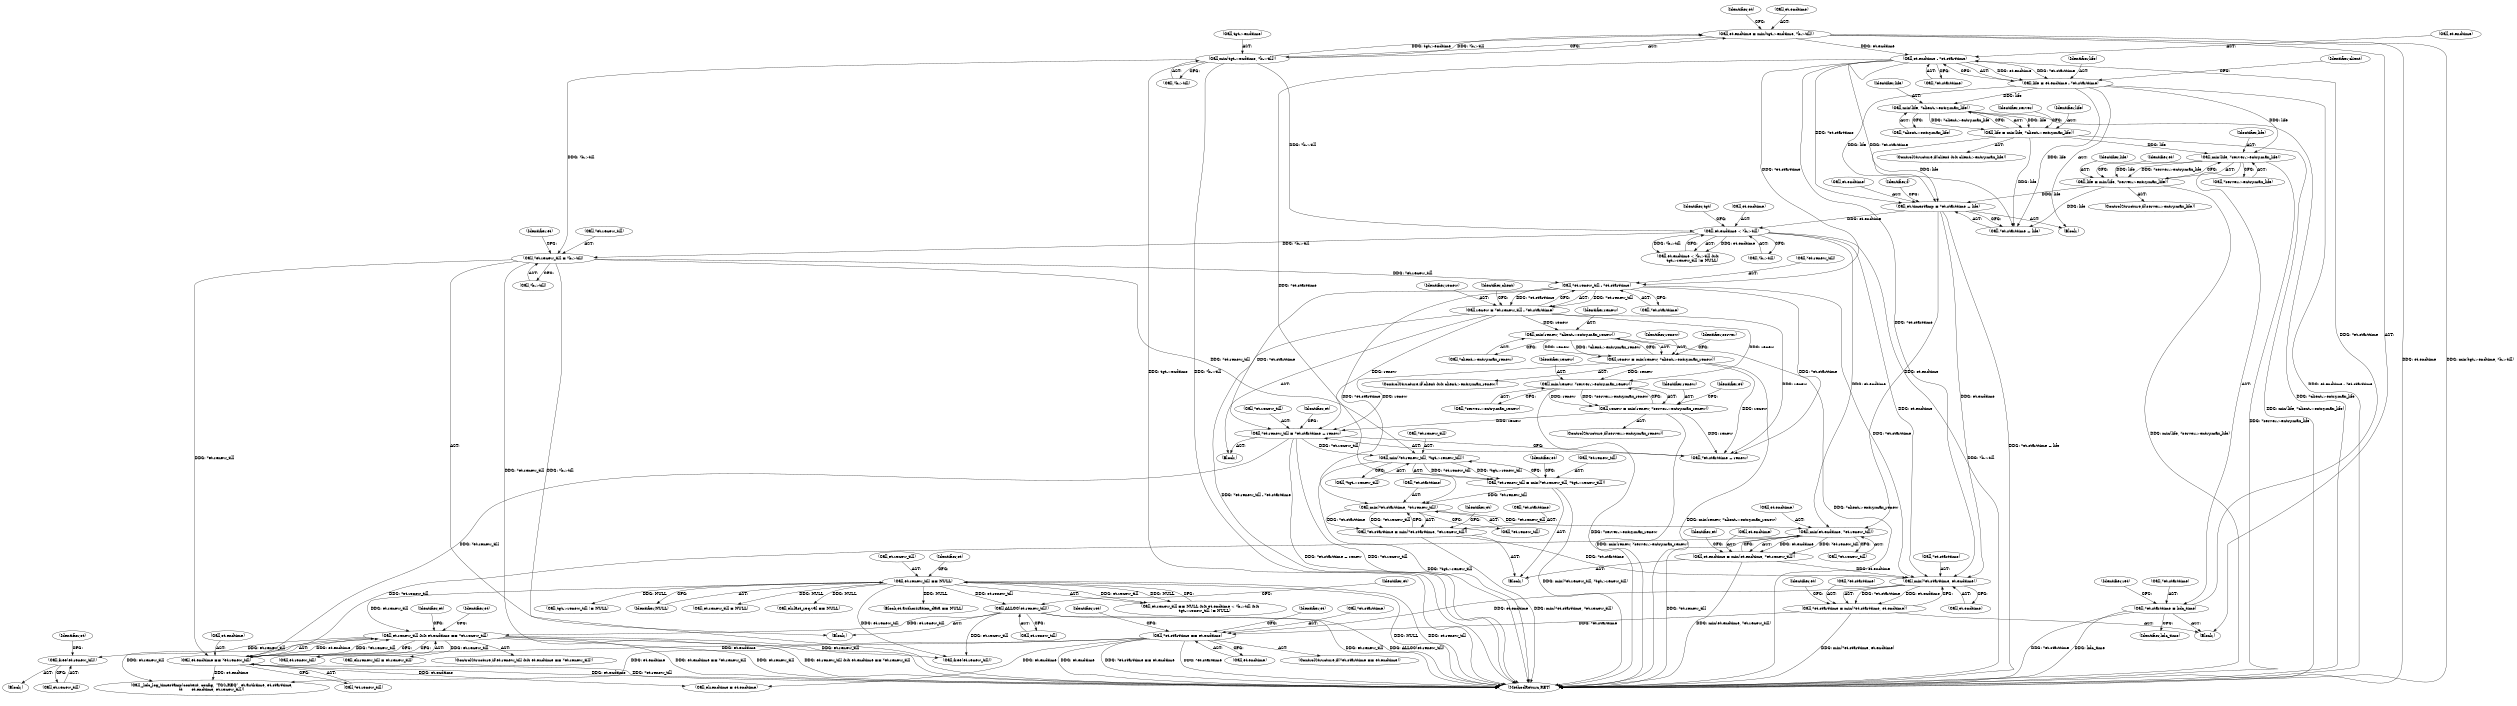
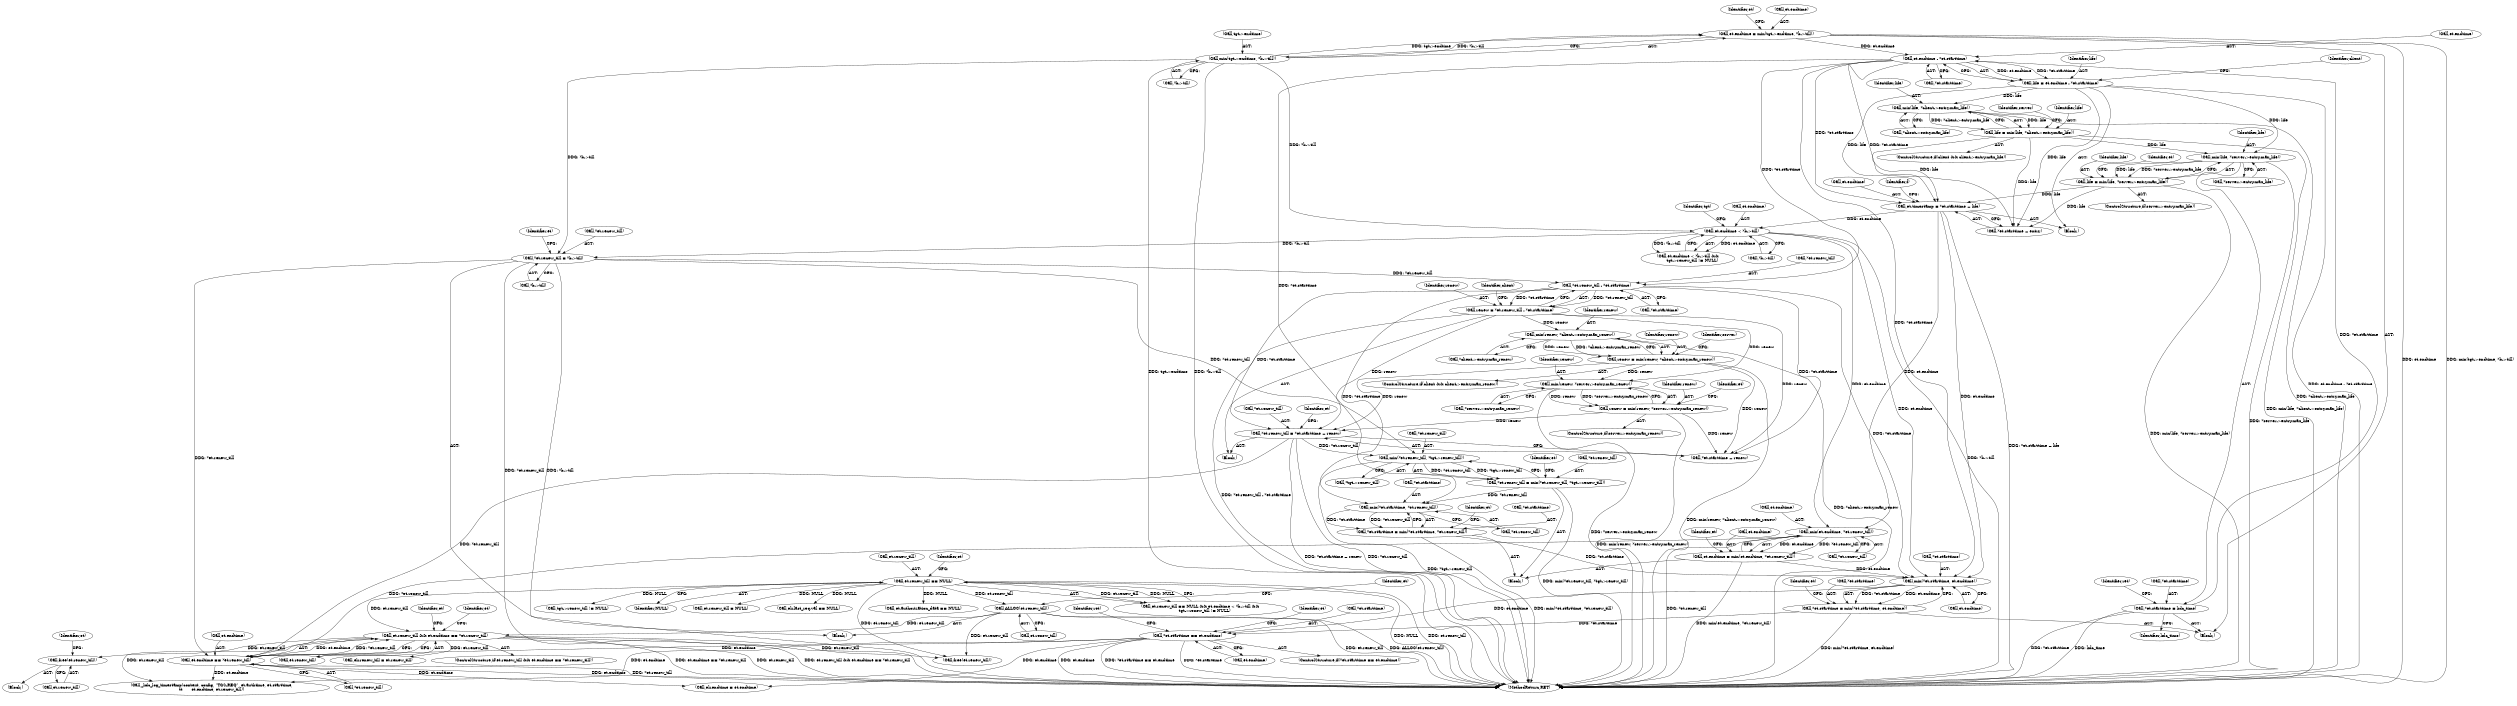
node "(Call,*et.starttime + life)": label "(Call,*et.starttime + life)" -> "(Call,*et.starttime + entry)"
edge "(Call,min(*et.starttime, *et.renew_till))" -> "(Call,min(et.endtime, *et.renew_till))": removed, label "DDG: *et.renew_till"
node "(Block,et.authorization_data == NULL)": label "(Block,et.authorization_data == NULL)" -> "(Call,et.authorization_data == NULL)"
